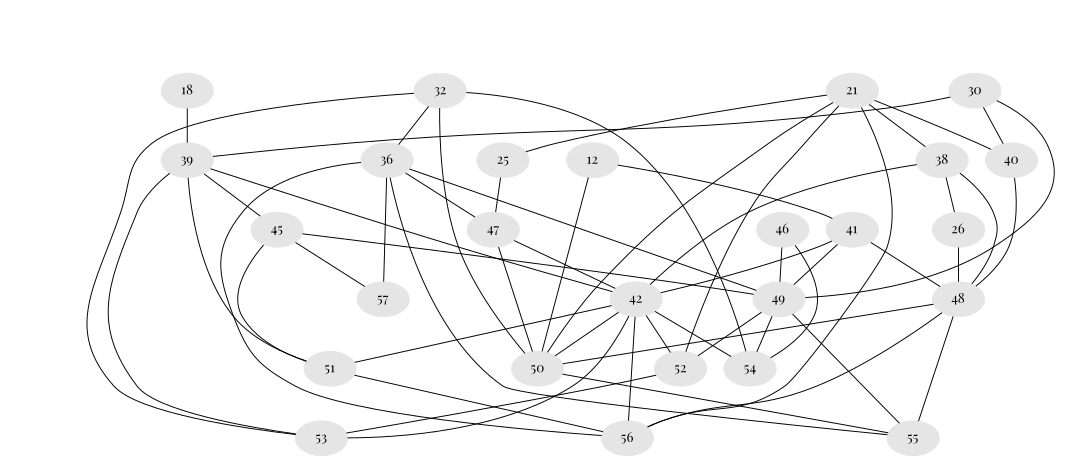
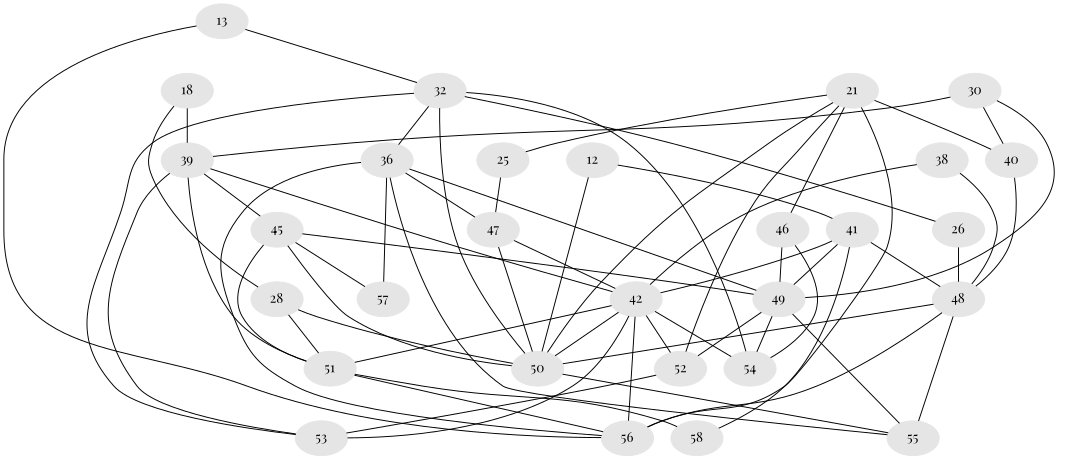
node "13": added
edge "21" -- "38": now "21" -- "46"
edge "38" -- "26": now "32" -- "26"
node "28": added
edge "45" -- "50": added
node "58": added
